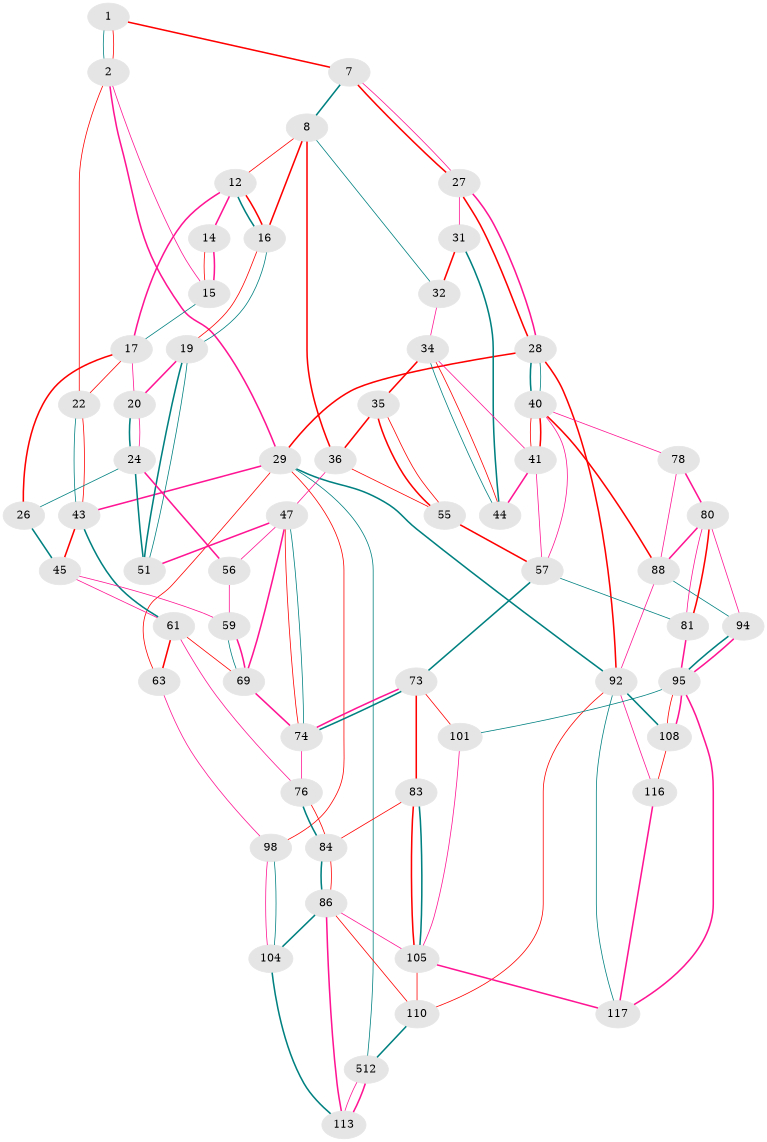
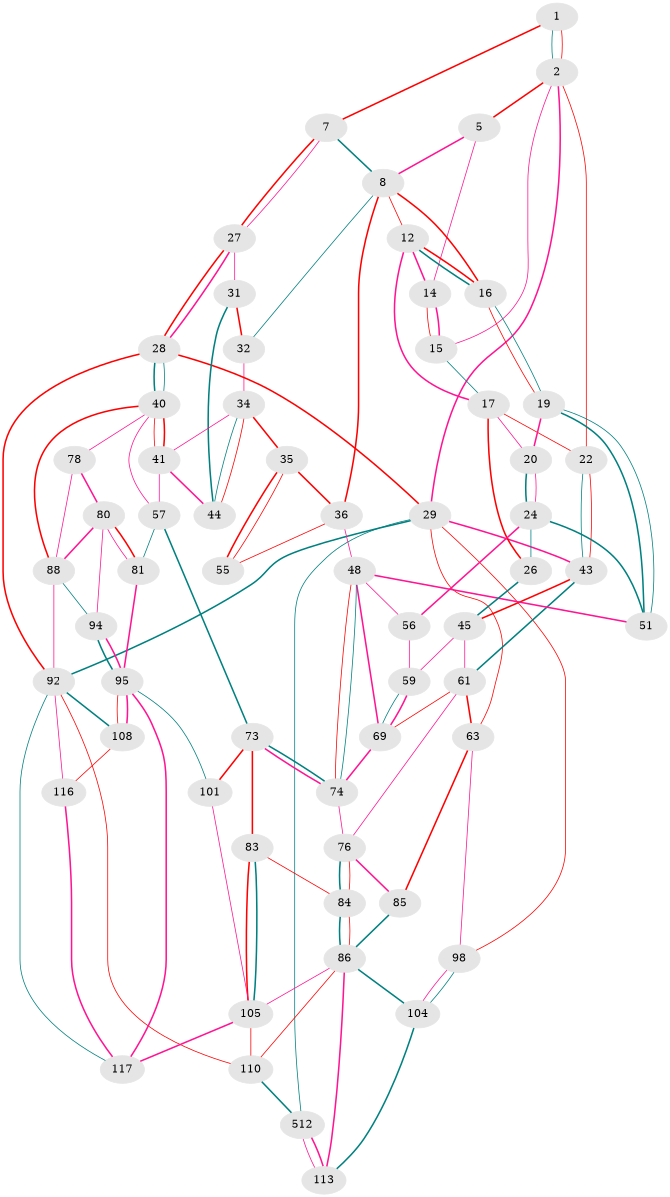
node "5": added
node "47": label "47" -> "48"
edge "55" -- "57": removed
edge "73" -- "101": style solid -> bold
node "85": added
